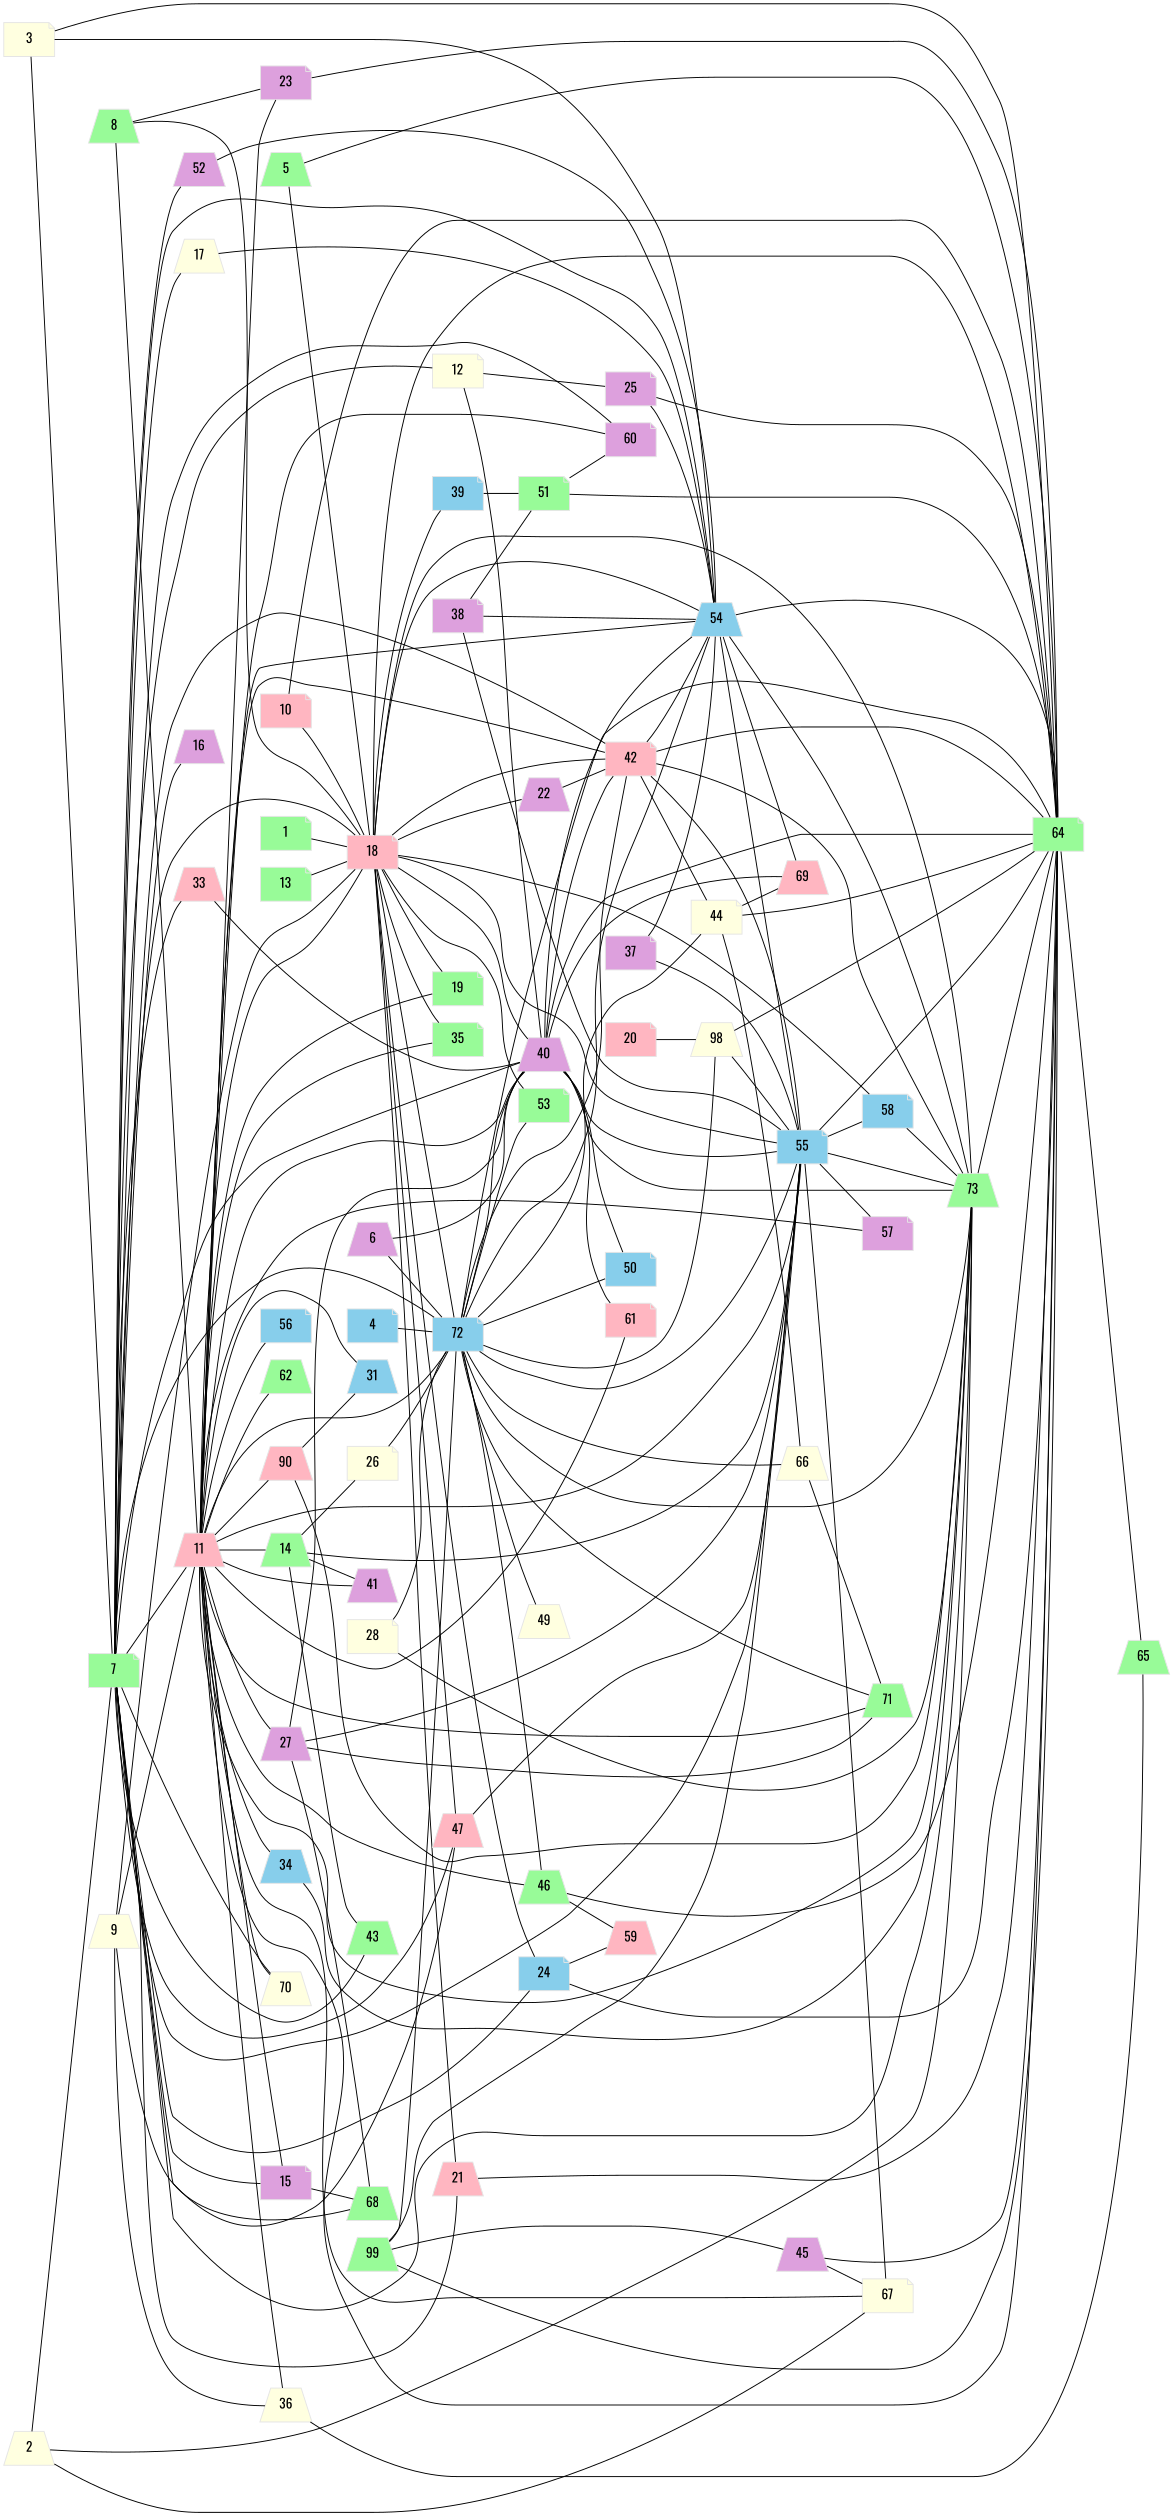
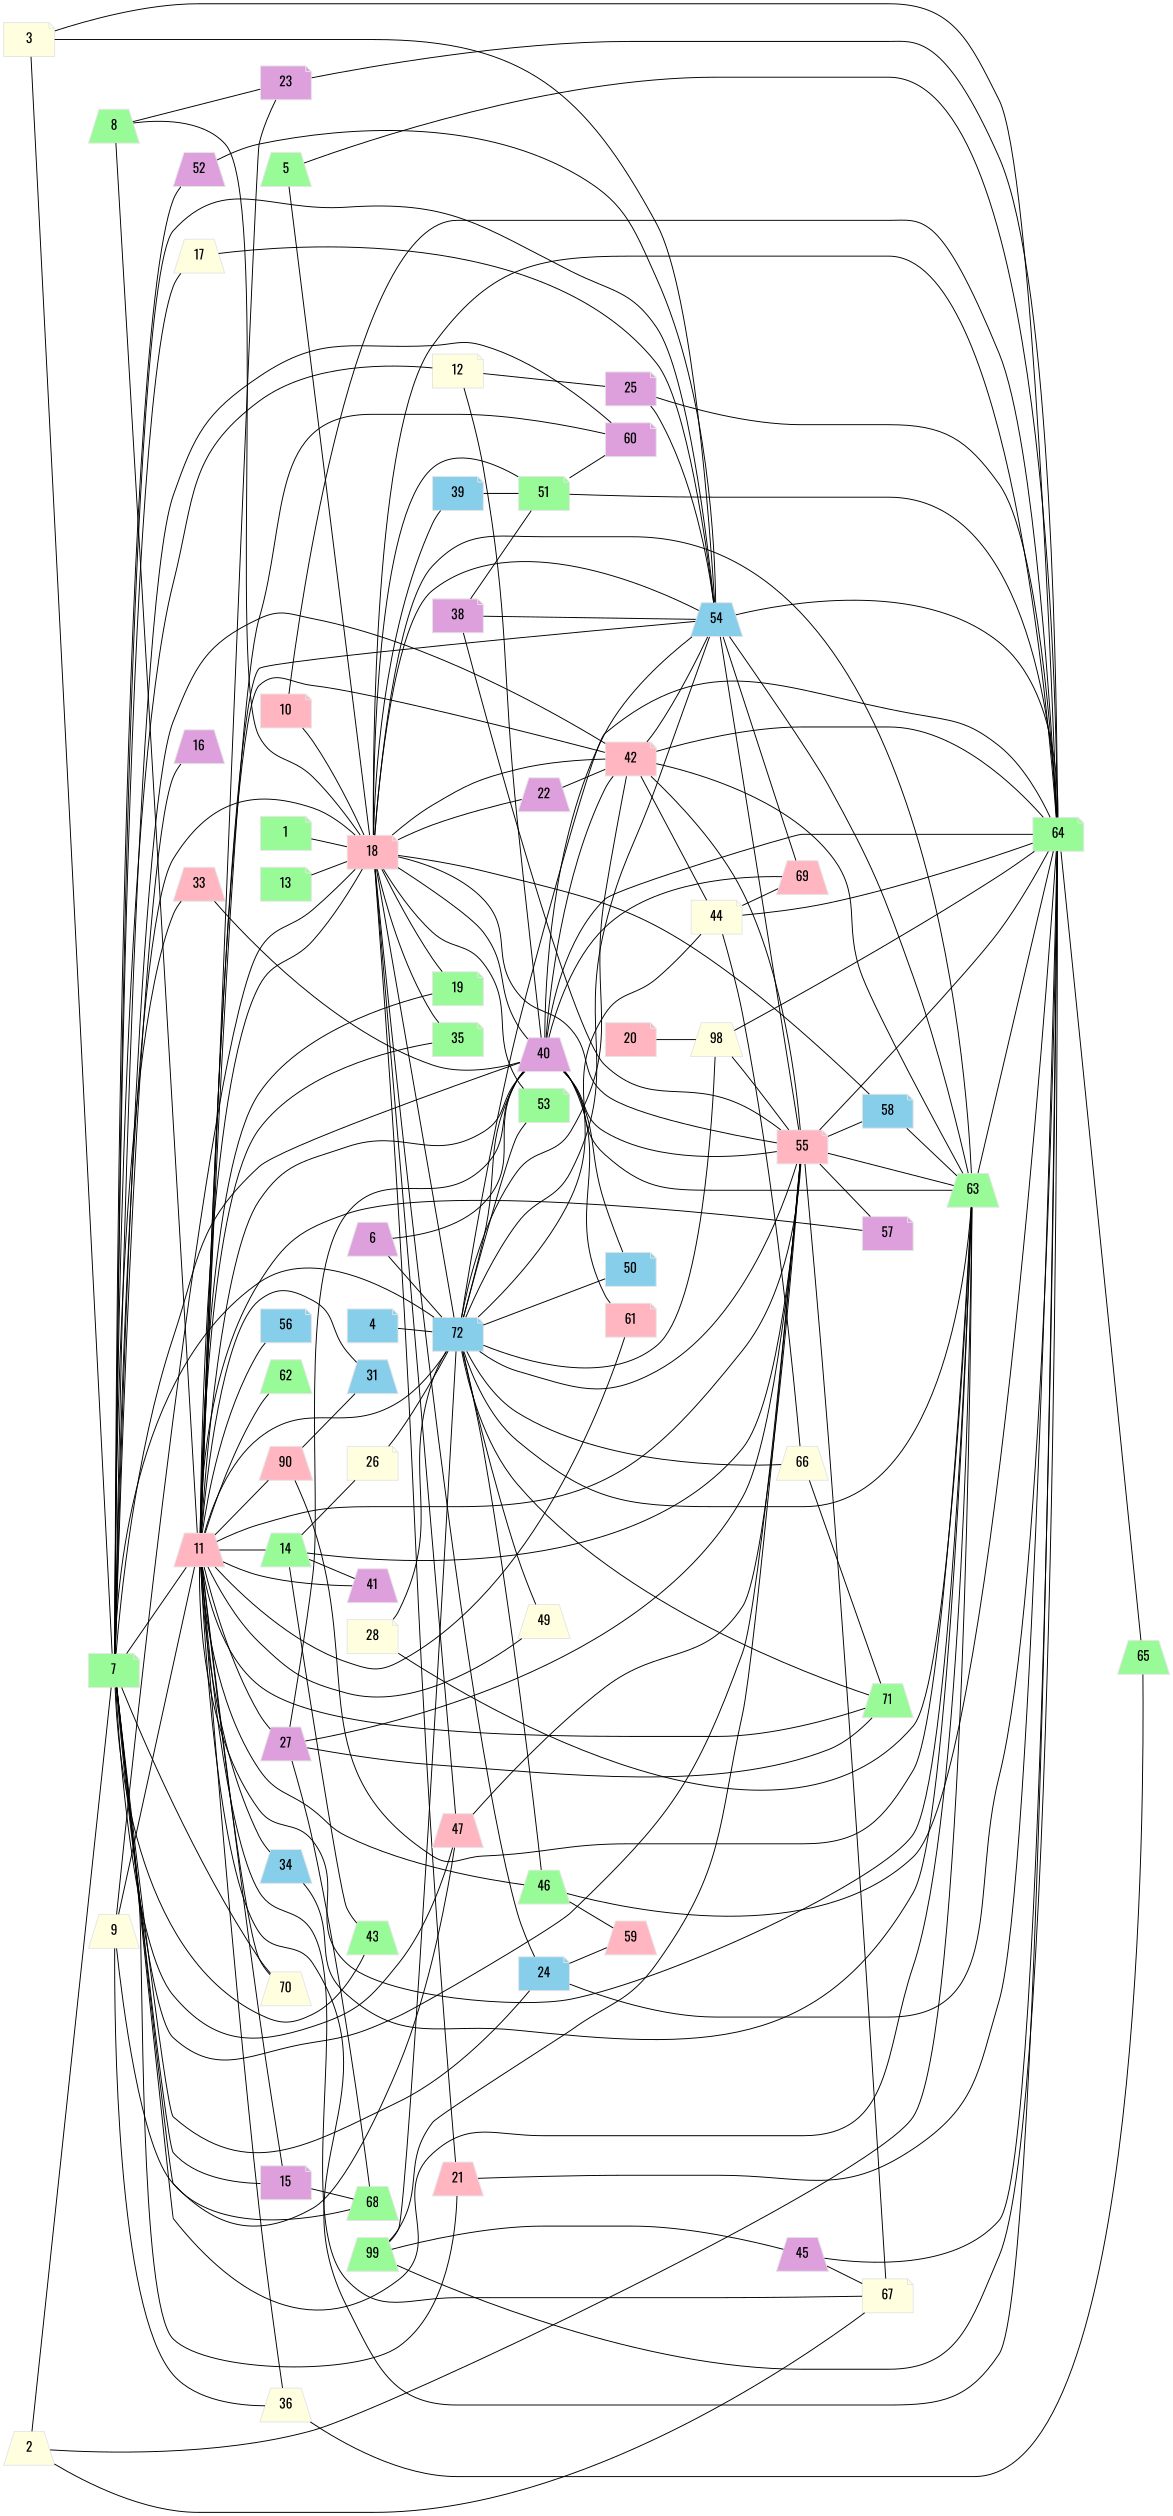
edge "51" -- "18": added
node "37": removed
node "55": fillcolor skyblue -> lightpink
node "73": label "73" -> "63"
edge "11" -- "49": added
